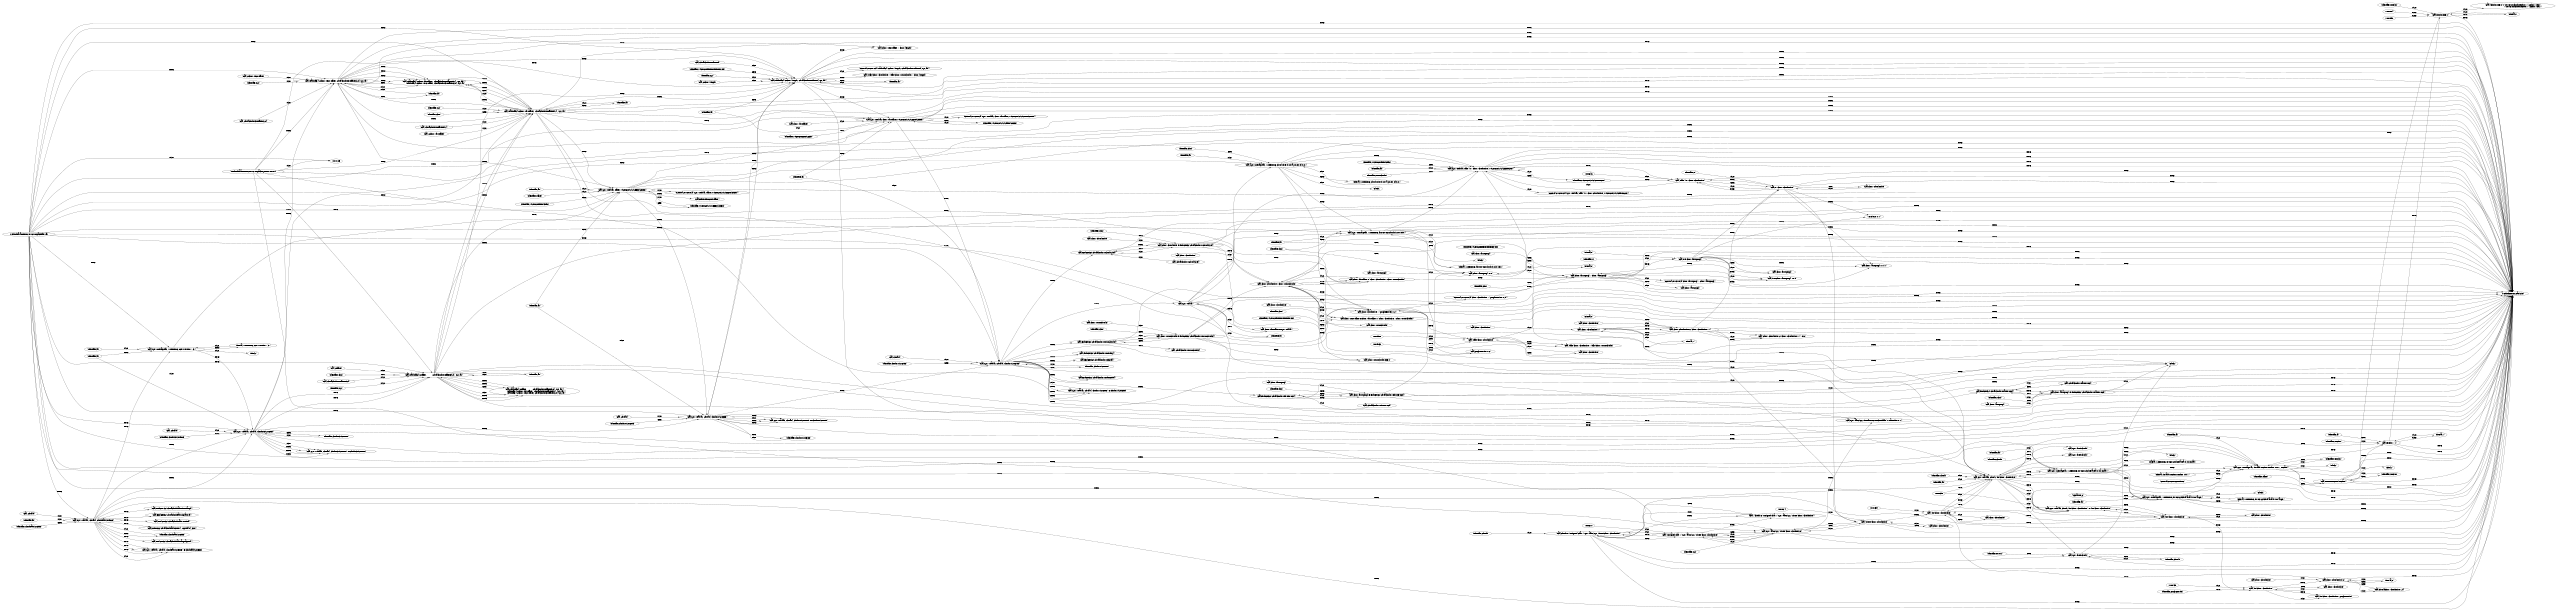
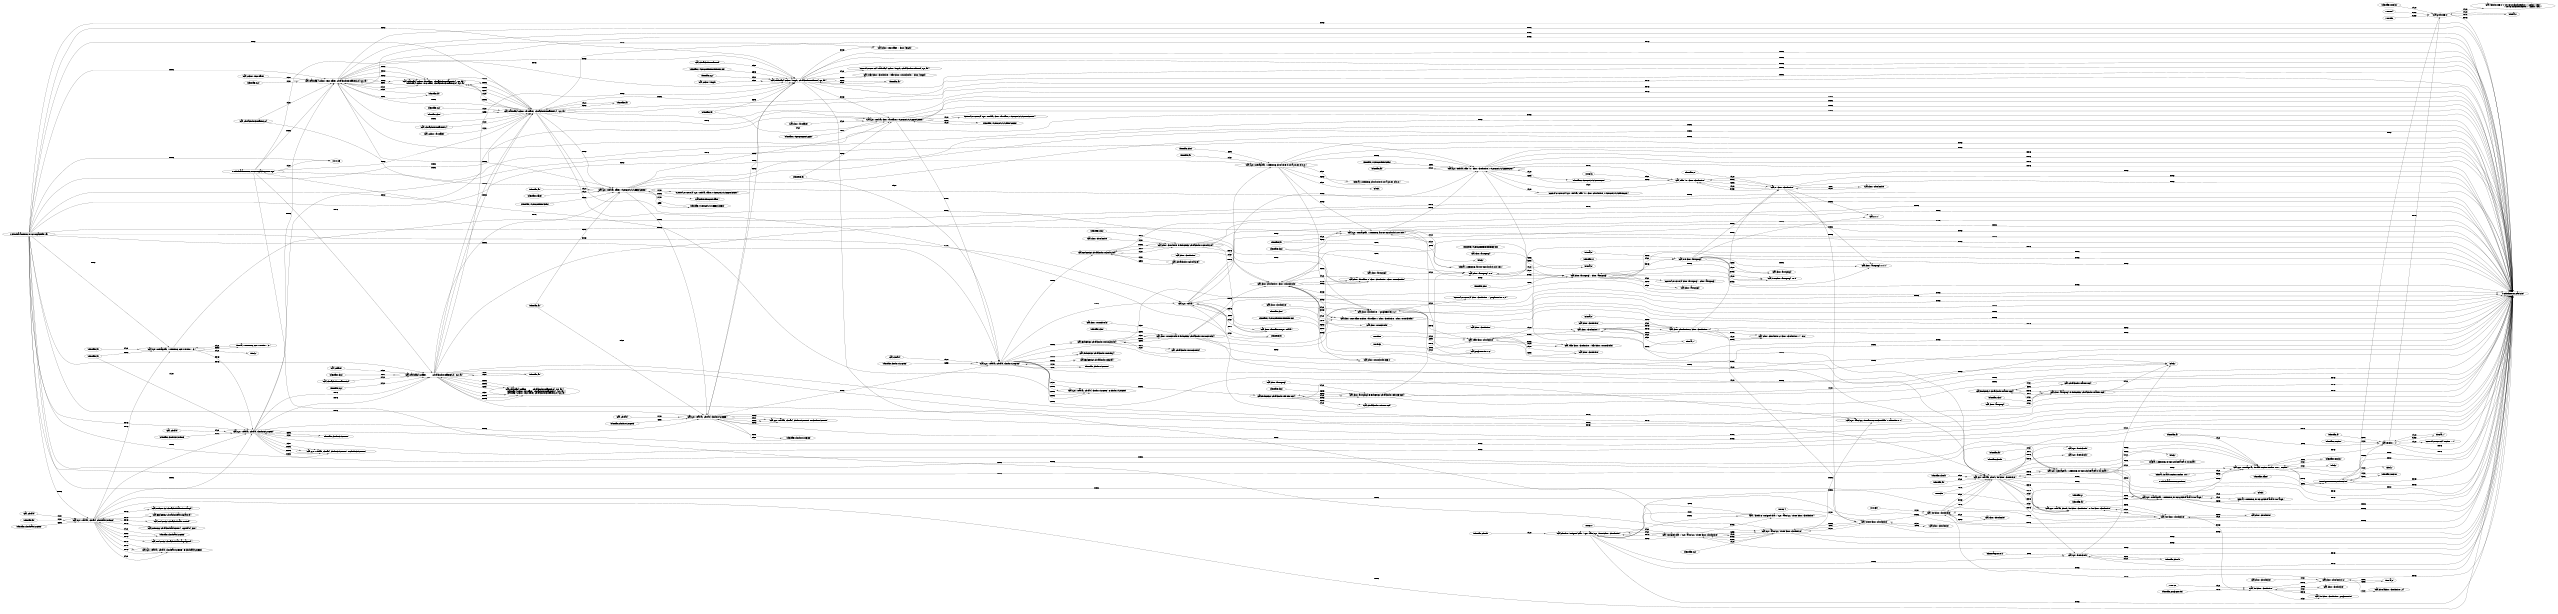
node "(Call,section == 0)": label "(Call,section == 0)" -> "(Call,guids == 0)"
edge "(MethodParameterIn,struct mspack_file *fh)" -> "1000125": label "AST: " -> "DDG: "
node "(MethodParameterIn,struct mspack_system *errors)": label "(MethodParameterIn,struct mspack_system *errors)" -> "(MethodParameterIn,struct mspack_system *sys)"
node "(Identifier,num_chunks)": removed
edge "(MethodParameterIn,struct mspack_file *fh)" -> "(Call,sys->seek(fh, offset, MSPACK_SYS_SEEK_START))": now "(Call,&buf[chmhst3_OffsetCS0])" -> "(Call,sys->seek(fh, offset, MSPACK_SYS_SEEK_START))"
node "(Version,x + 1)": label "(Version,x + 1)" -> "(Call,x + 1)"
edge "(Call,EndGetI32(&buf[chmhs1_ChunkSize]))" -> "(Call,&buf[chmhs1_ChunkSize])": added, label "CFG:"
edge "(ControlStructure,if (chm->chunk_size < (pmgl_Entries + 2)))" -> "(Call,chm->first_pmgl > chm->last_pmgl)": now "(Call,chm->first_pmgl != 0)" -> "(Call,chm->first_pmgl > chm->last_pmgl)"
edge "(Call,chm->dir_offset = sys->tell(fh))" -> "(Call,sys->tell(fh))": added, label "CFG:"
edge "(Call,(off_t)chm->chunk_size)" -> "(Call,chm->chunk_size - 1)": added, label "DDG:"
edge "(Call,&buf[chmhs1_NumChunks])" -> "(Call,EndGetI32(&buf[chmhs1_NumChunks]))": added, label "AST:"
node "(Call,EndGetI32(&buf[chmhs1_IndexRoot]))": removed
edge "(Call,EndGetI32(&buf[chmhs1_FirstPMGL]))" -> "(Call,&buf[chmhs1_FirstPMGL])": added, label "CFG:"
edge "(Call,sys->read(fh, &buf[0], chmhs1_SIZEOF))" -> "(Call,EndGetI32(&buf[chmhs1_LastPMGL]))": removed, label "DDG:"
node "(ControlStructure,if (section > 1))": added
node "(ControlStructure,continue;)": label "(ControlStructure,continue;)" -> "(MethodParameterIn,continue;)"
node "(Call,READ_ENCINT(section))": label "(Call,READ_ENCINT(section))" -> "(Density,READ_ENCINT(section))"
node "(Signature,p)": label "(Signature,p)" -> "(Identifier,p)"
node "(Identifier,errors)": label "(Identifier,errors)" -> "(Timestamp,errors)"
edge "(Literal,2)" -> "(Call,chm->chunk_size - 2)": label "AST: " -> "CFG: "
node "1000738": label "1000738" -> "1000728"
edge "(Call,chunk[chm->chunk_size - 2])" -> "(Call,chm->chunk_size - 2)": removed, label "CFG:"
